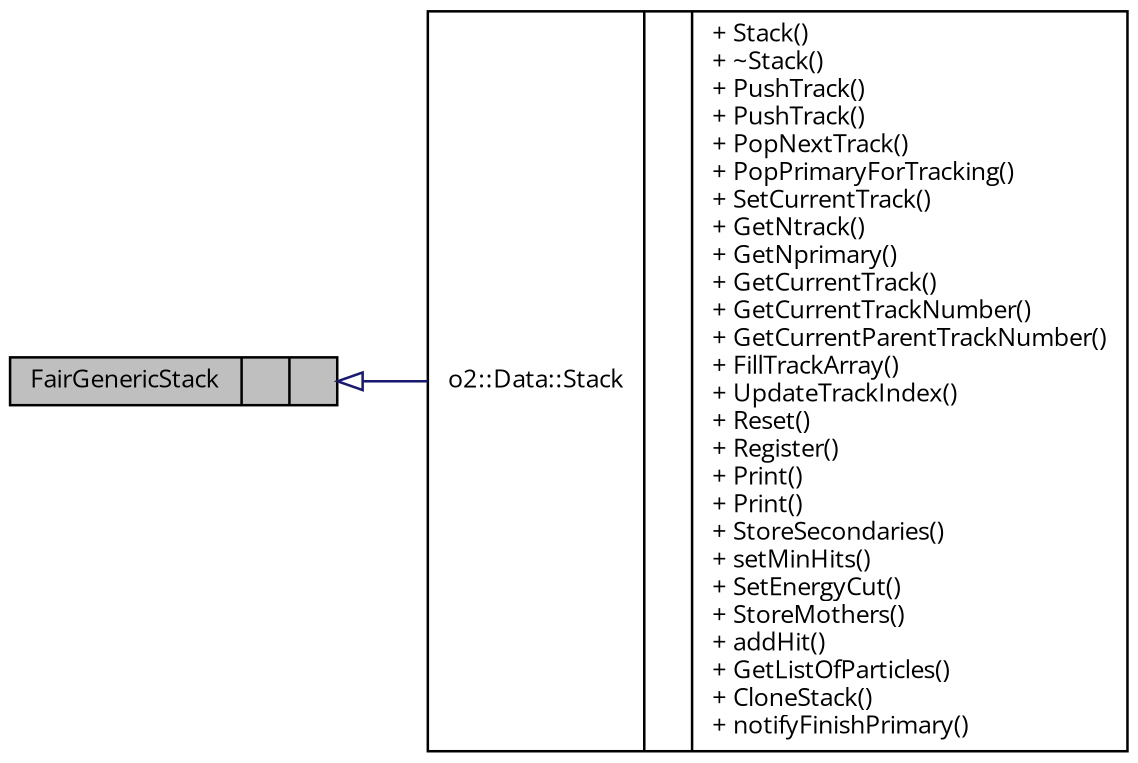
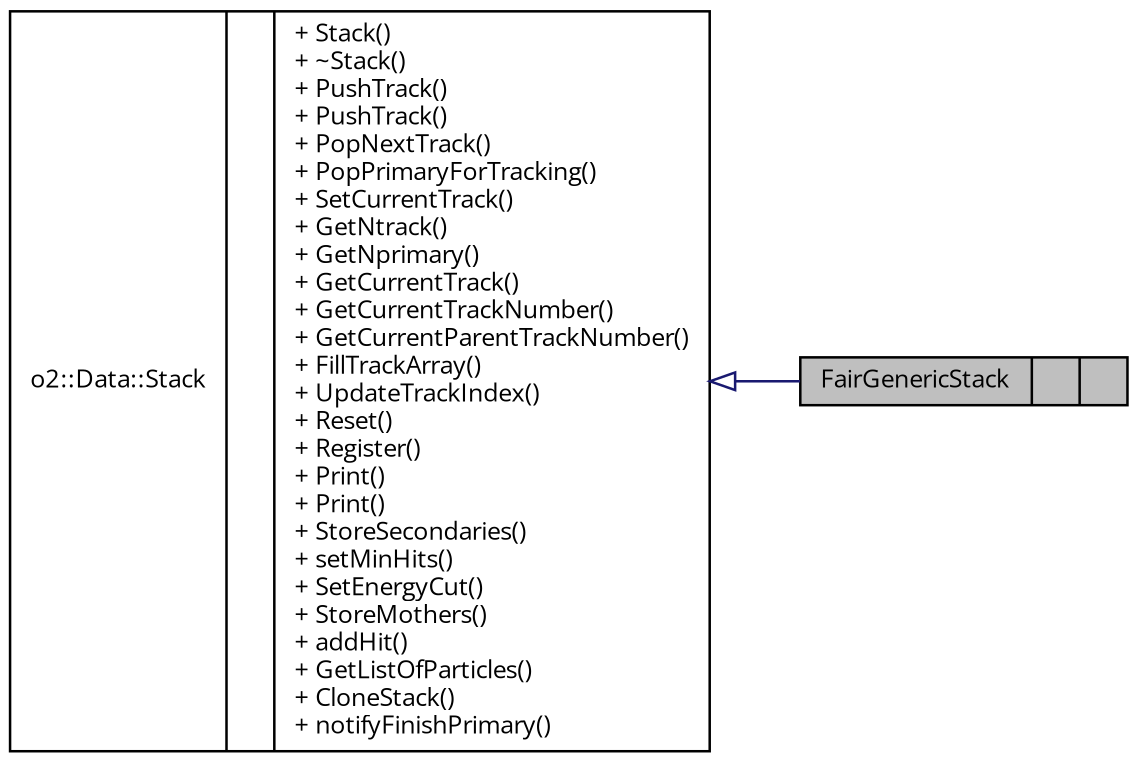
edge "o2::Data::Stack" -> "FairGenericStack": reversed
